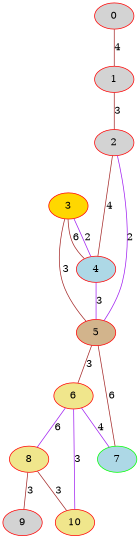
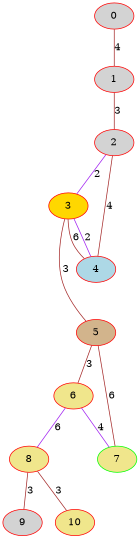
edge "2" -- "5": now "2" -- "3"
edge "4" -- "5": removed, label "3"
edge "6" -- "10": removed, label "3"
node "7": fillcolor lightblue -> khaki
